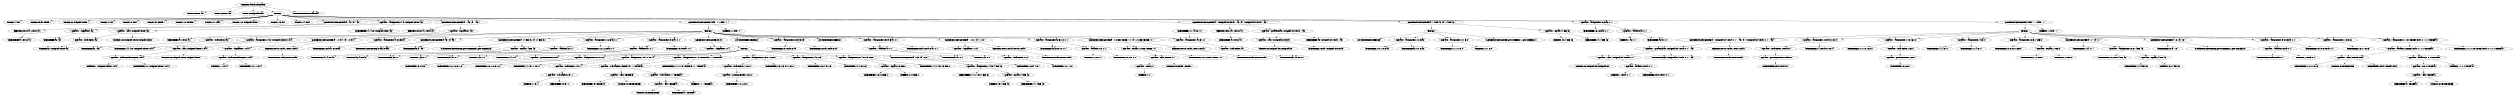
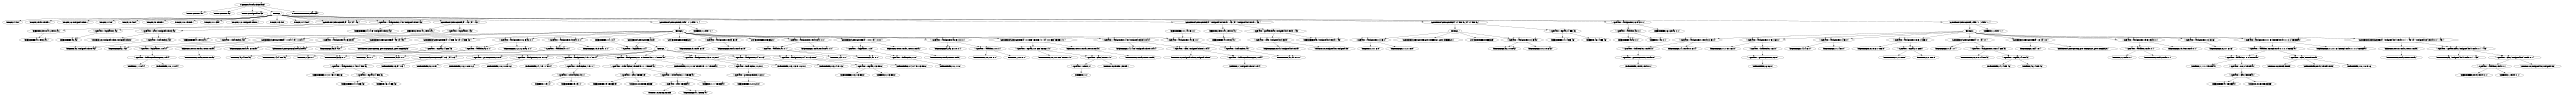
edge "(<operator>.logicalNot,!v14)" -> "(IDENTIFIER,v14,!v14)": reversed
node "(IDENTIFIER,v10,(unsigned __int8)v10[1])": removed
node "(IDENTIFIER,v4,v4 = v13)": removed
